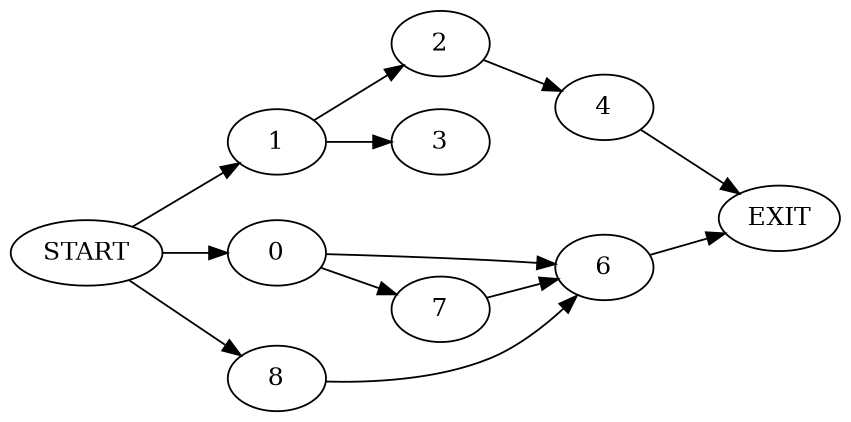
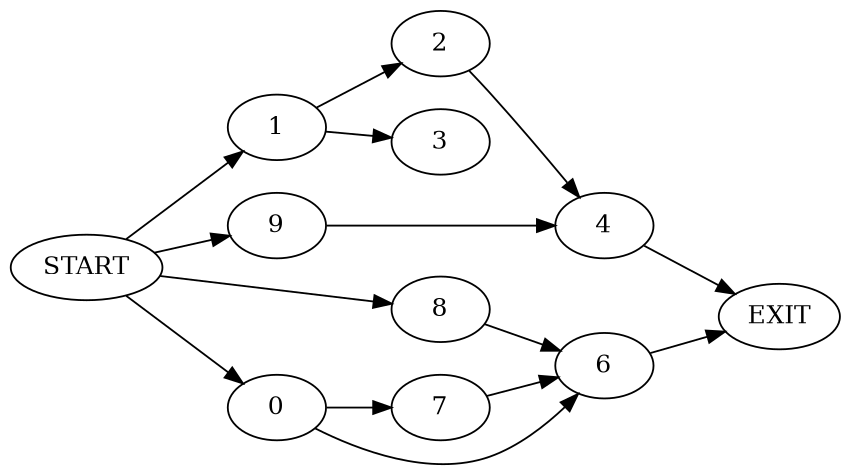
node "9": added
